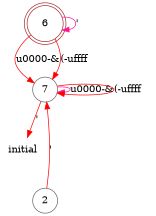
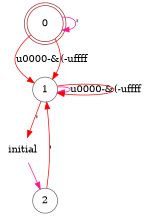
node "6": label "6" -> "0"
node "7": label "7" -> "1"
edge "initial" -> "2": added
